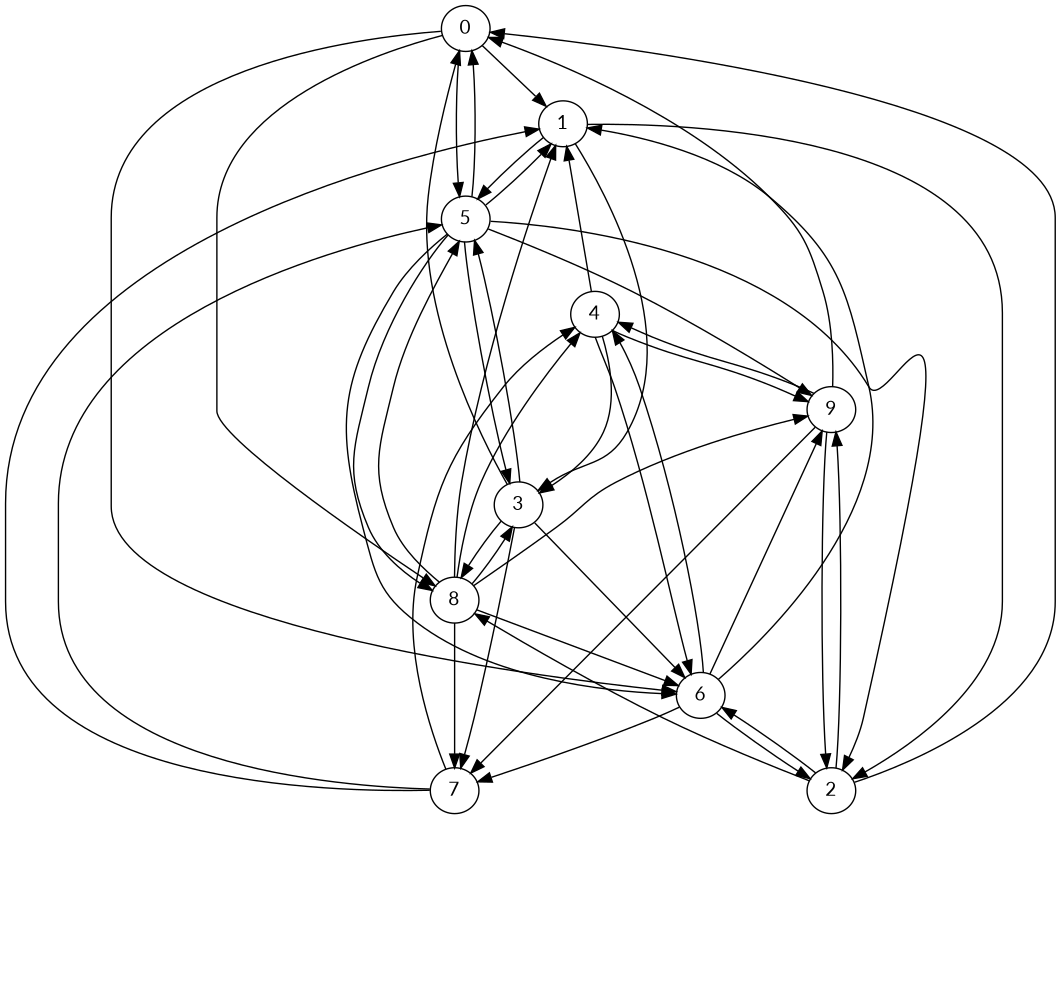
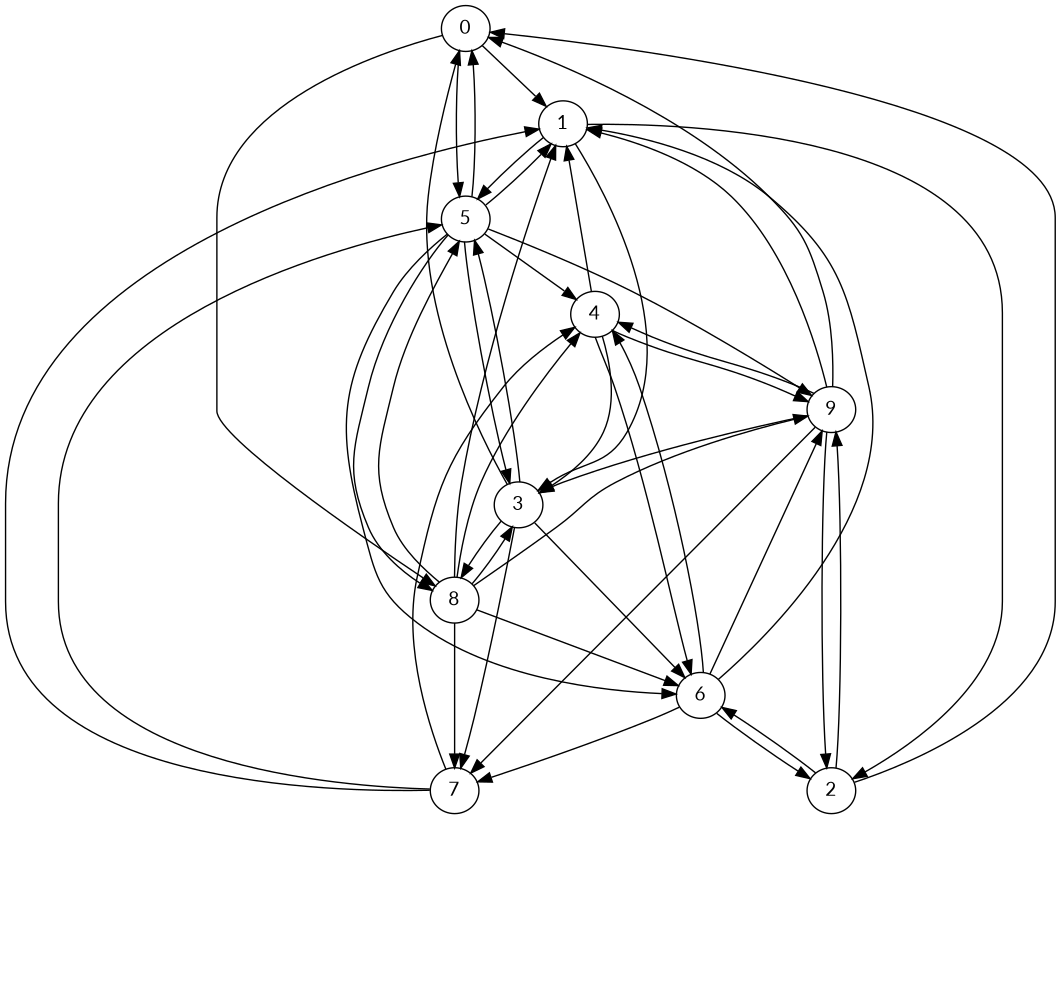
edge "9" -> "1": added
edge "5" -> "2": now "5" -> "4"
edge "9" -> "3": added
edge "0" -> "6": removed
edge "2" -> "8": removed
